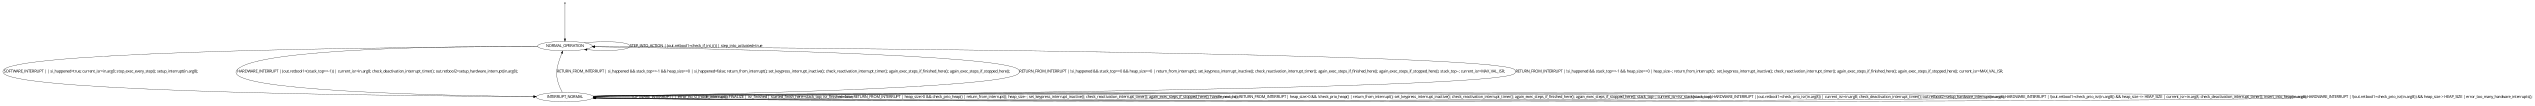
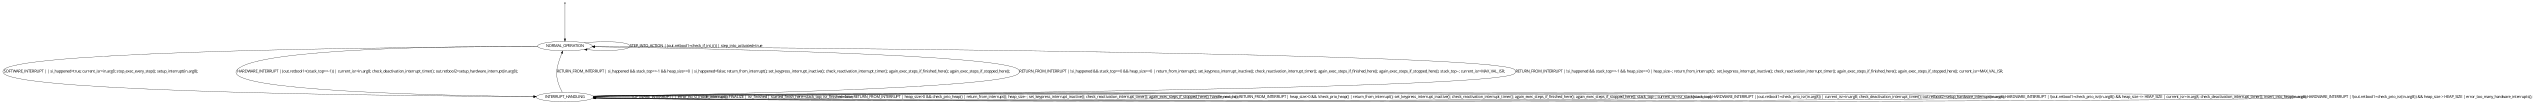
node "INTERRUPT_NORMAL": label "INTERRUPT_NORMAL" -> "INTERRUPT_HANDLING"
